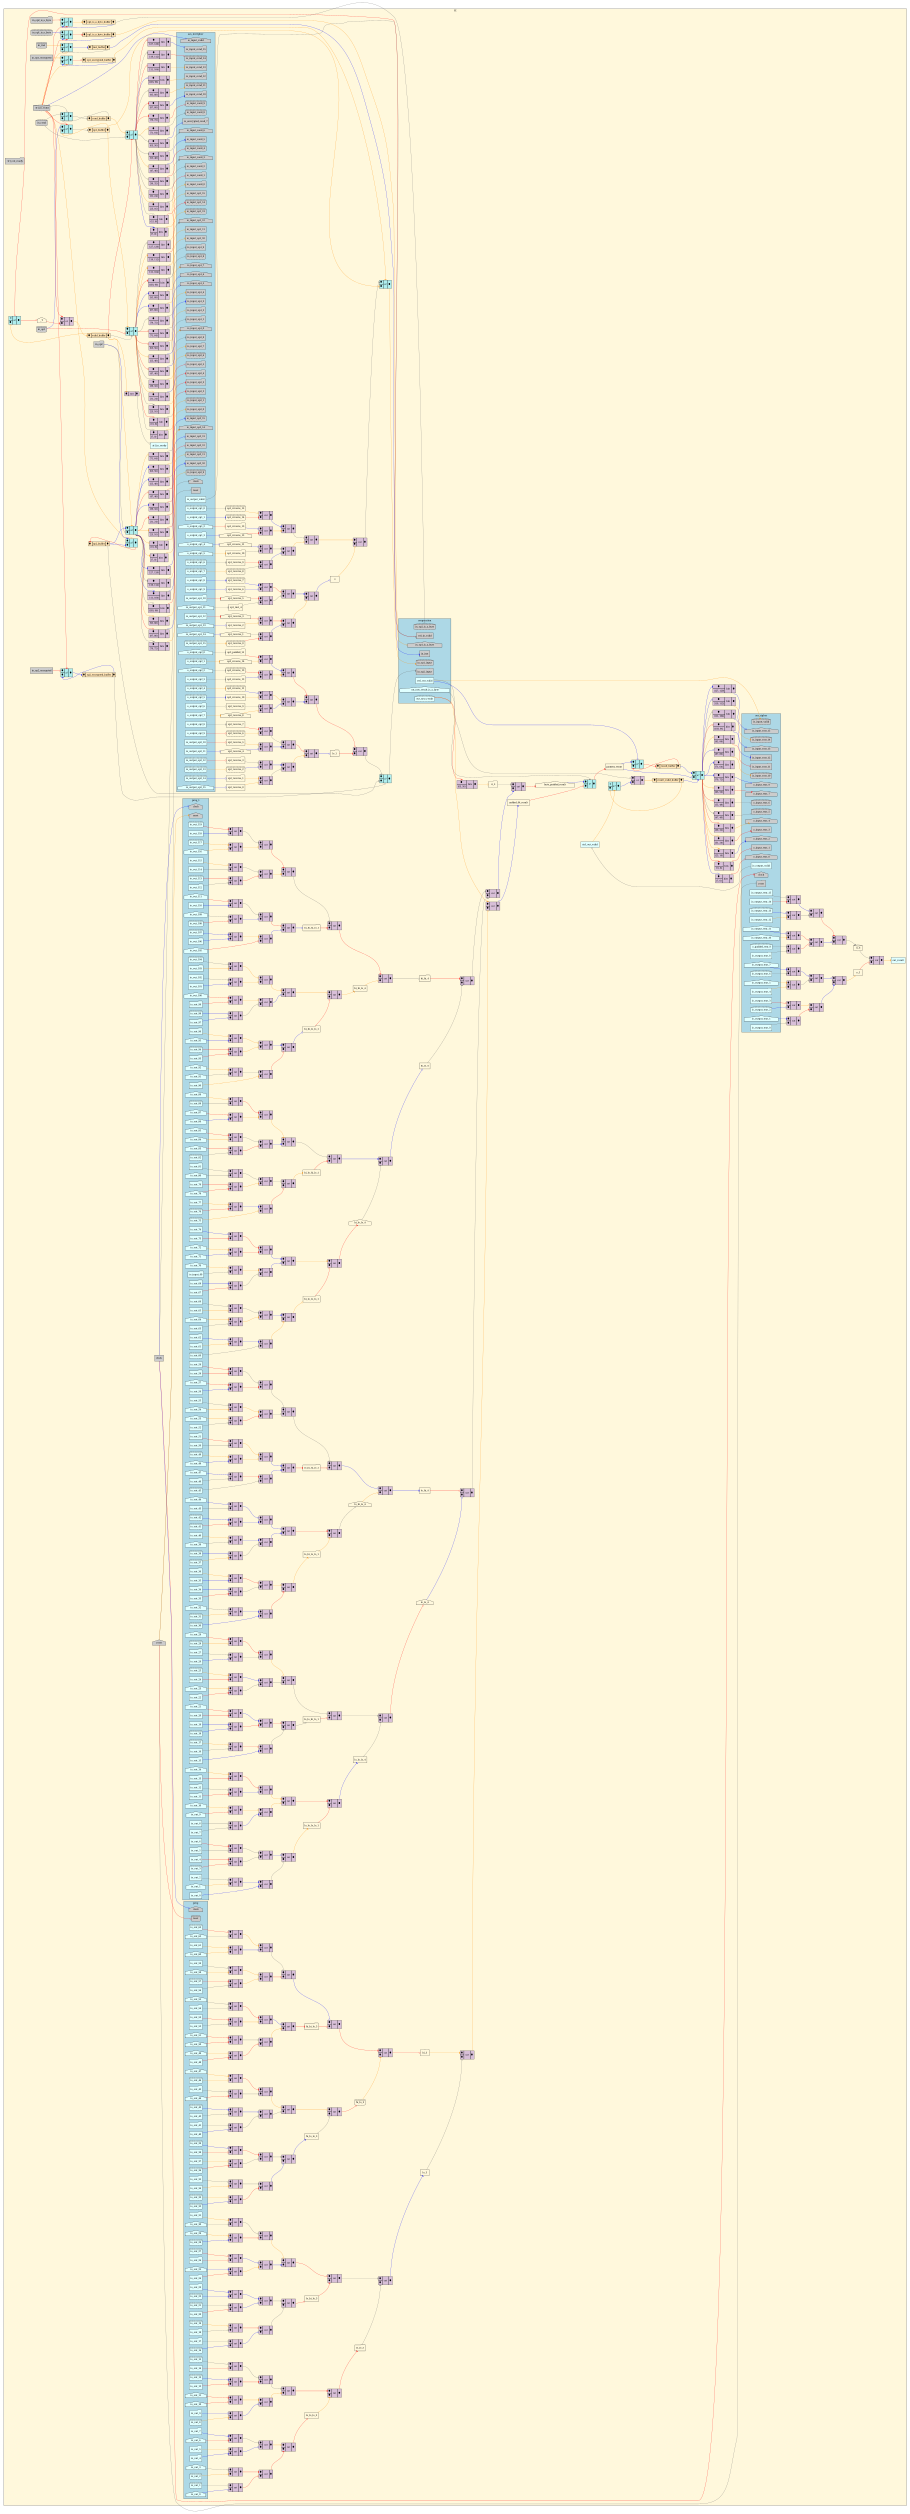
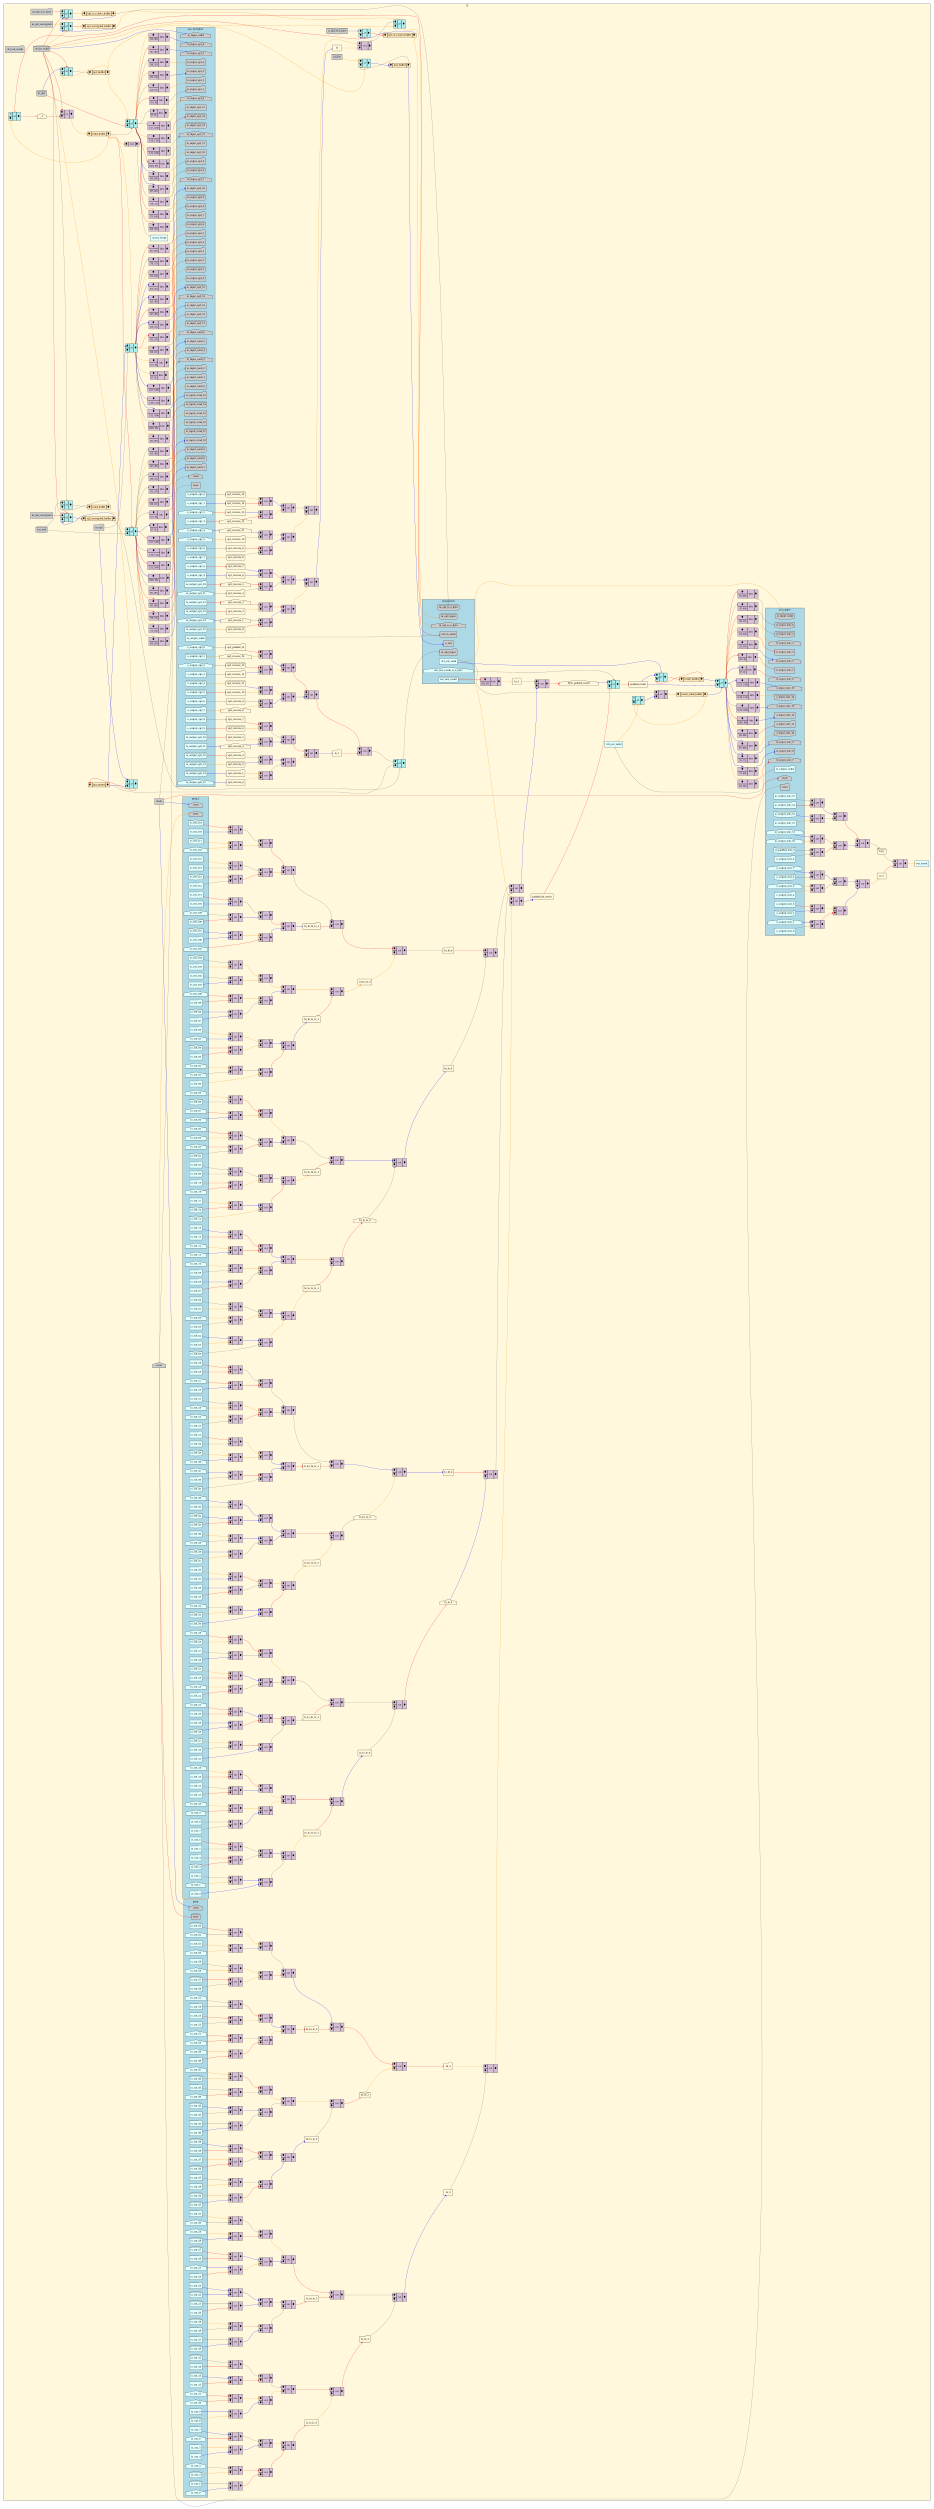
node "io_encrypted_cond_7": label "io_encrypted_cond_7" -> "io_input_cond_7"
node "io_input_op1_4": shape box -> folder
edge "io_output_op1_3" -> "op1_reverse_12": color blue -> red
edge "io_output_op1_8" -> "op1_reverse_7": color blue -> red
node "op1_inst_4": label "op1_inst_4" -> "op1_reverse_4"
node "io_output_op1_13": shape house -> cylinder
edge "io_output_op1_13" -> "op1_reverse_2": color blue -> red
edge "io_output_op2_5" -> "op2_reverse_10": color blue -> red
node "io_input_text_8": added
node "io_out_111": shape house -> folder
node "io_out_80": shape house -> box
node "io_input_69": label "io_input_69" -> "io_out_69"
